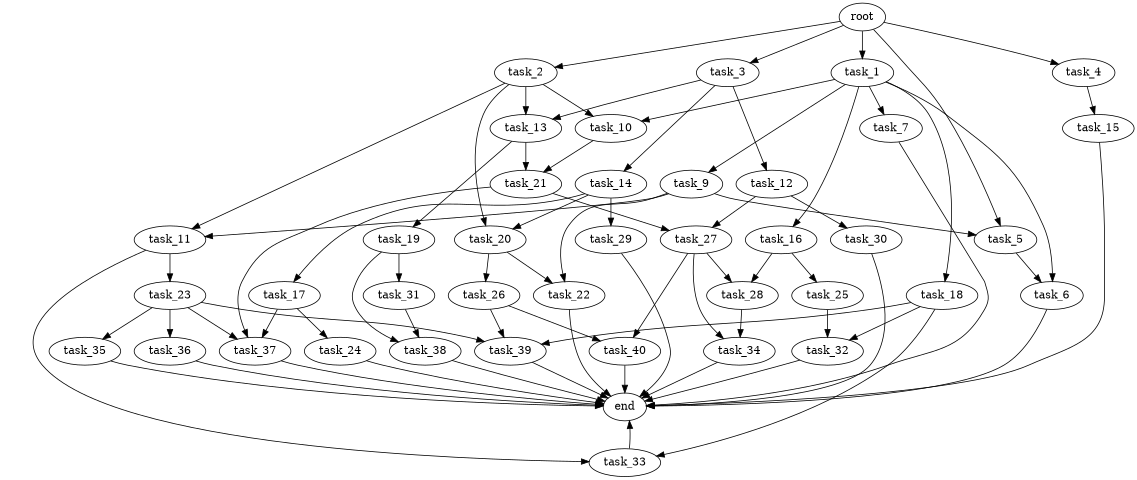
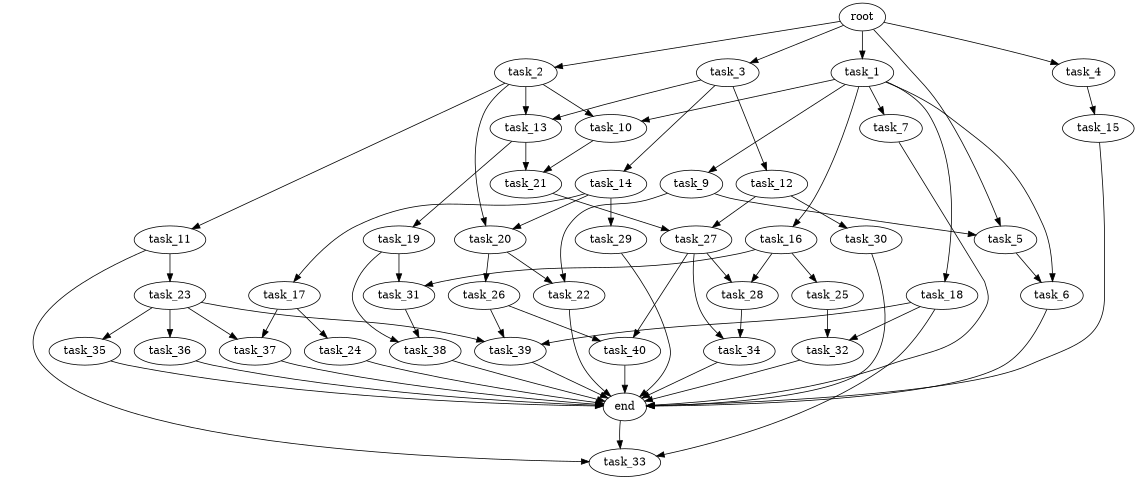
edge "task_9" -> "task_11": removed
edge "task_21" -> "task_37": removed
edge "task_16" -> "task_31": added
edge "task_33" -> "end": reversed
